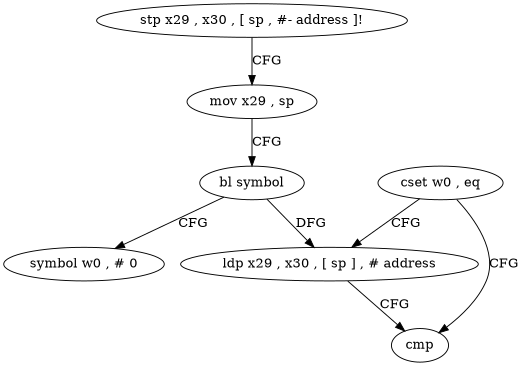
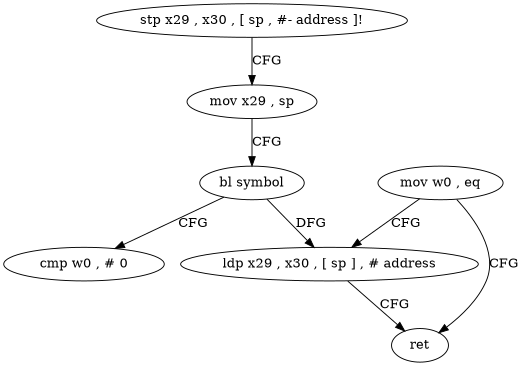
node "cset w0 , eq": label "cset w0 , eq" -> "mov w0 , eq"
node "symbol w0 , # 0": label "symbol w0 , # 0" -> "cmp w0 , # 0"
node "cmp": label "cmp" -> "ret"
